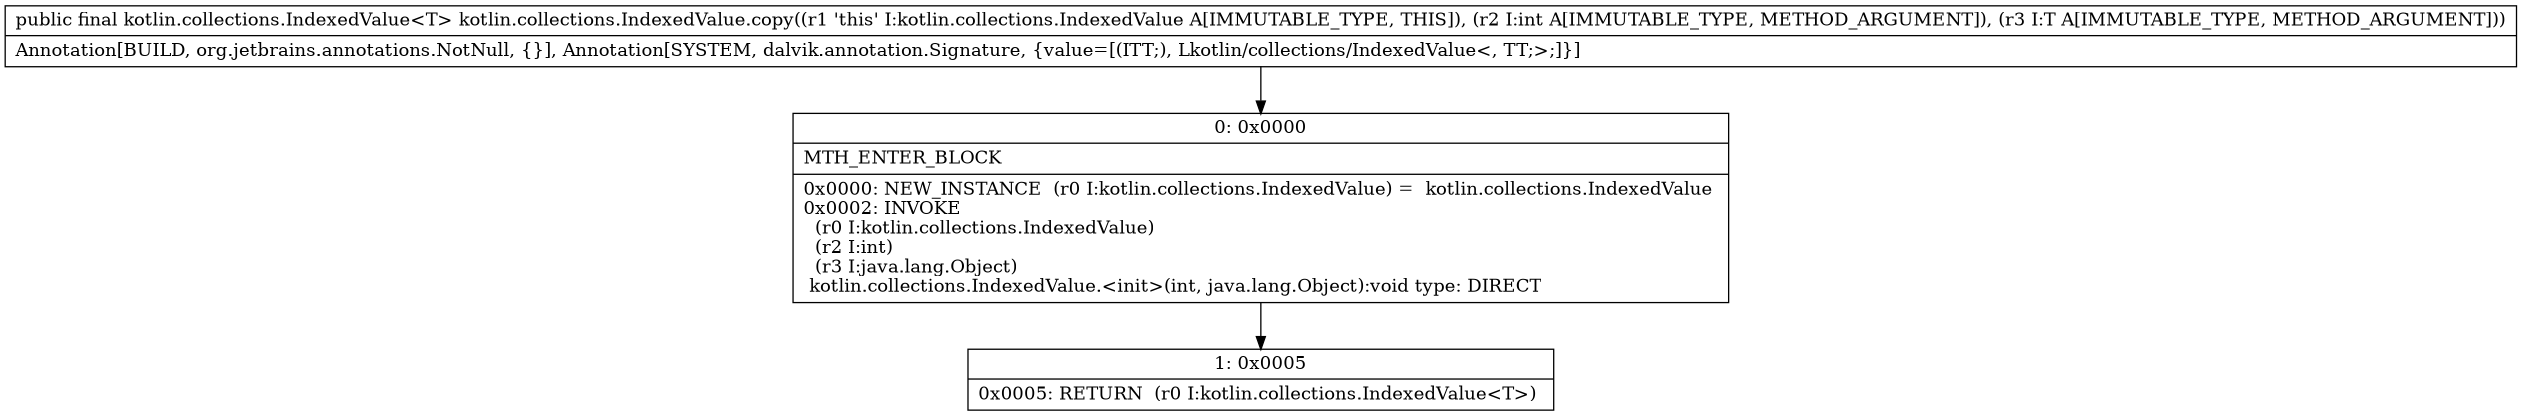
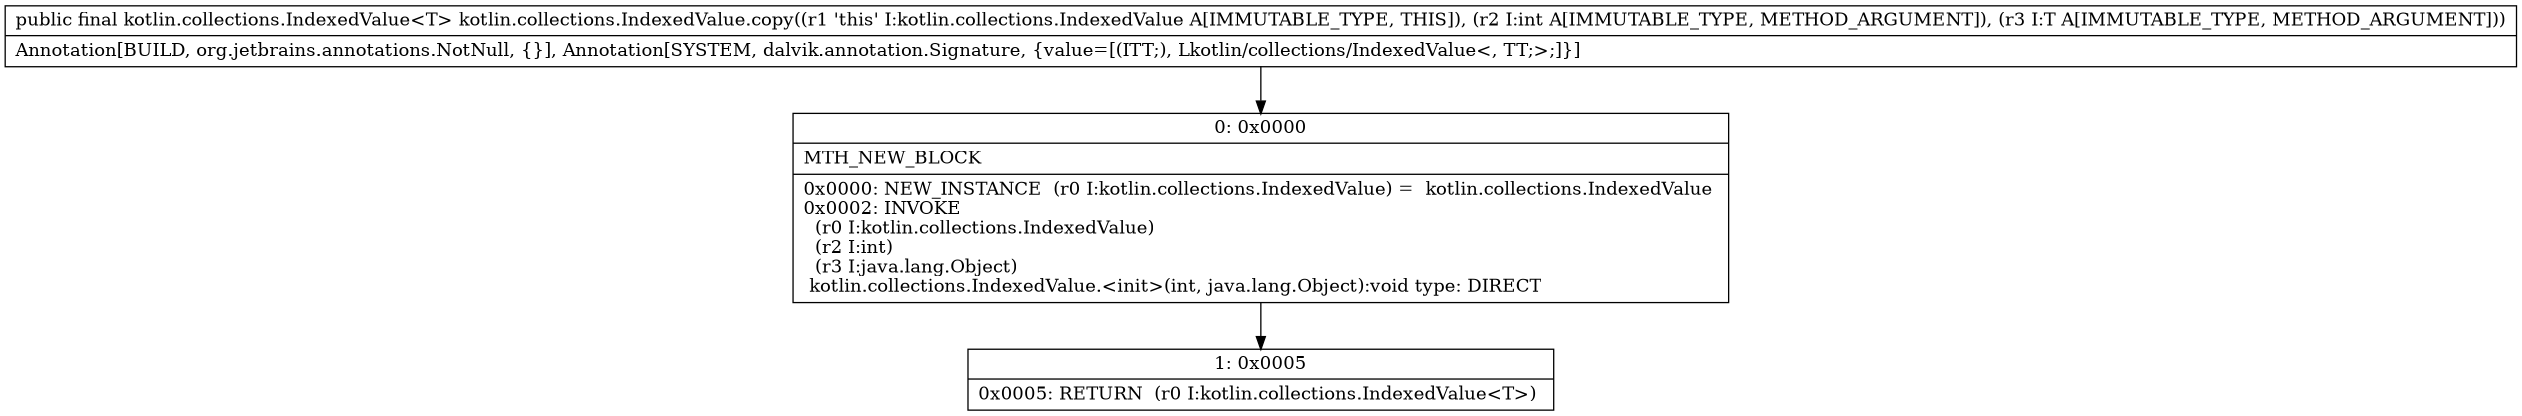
node "0: 0x0000": text "MTH_ENTER_BLOCK" -> "MTH_NEW_BLOCK"
